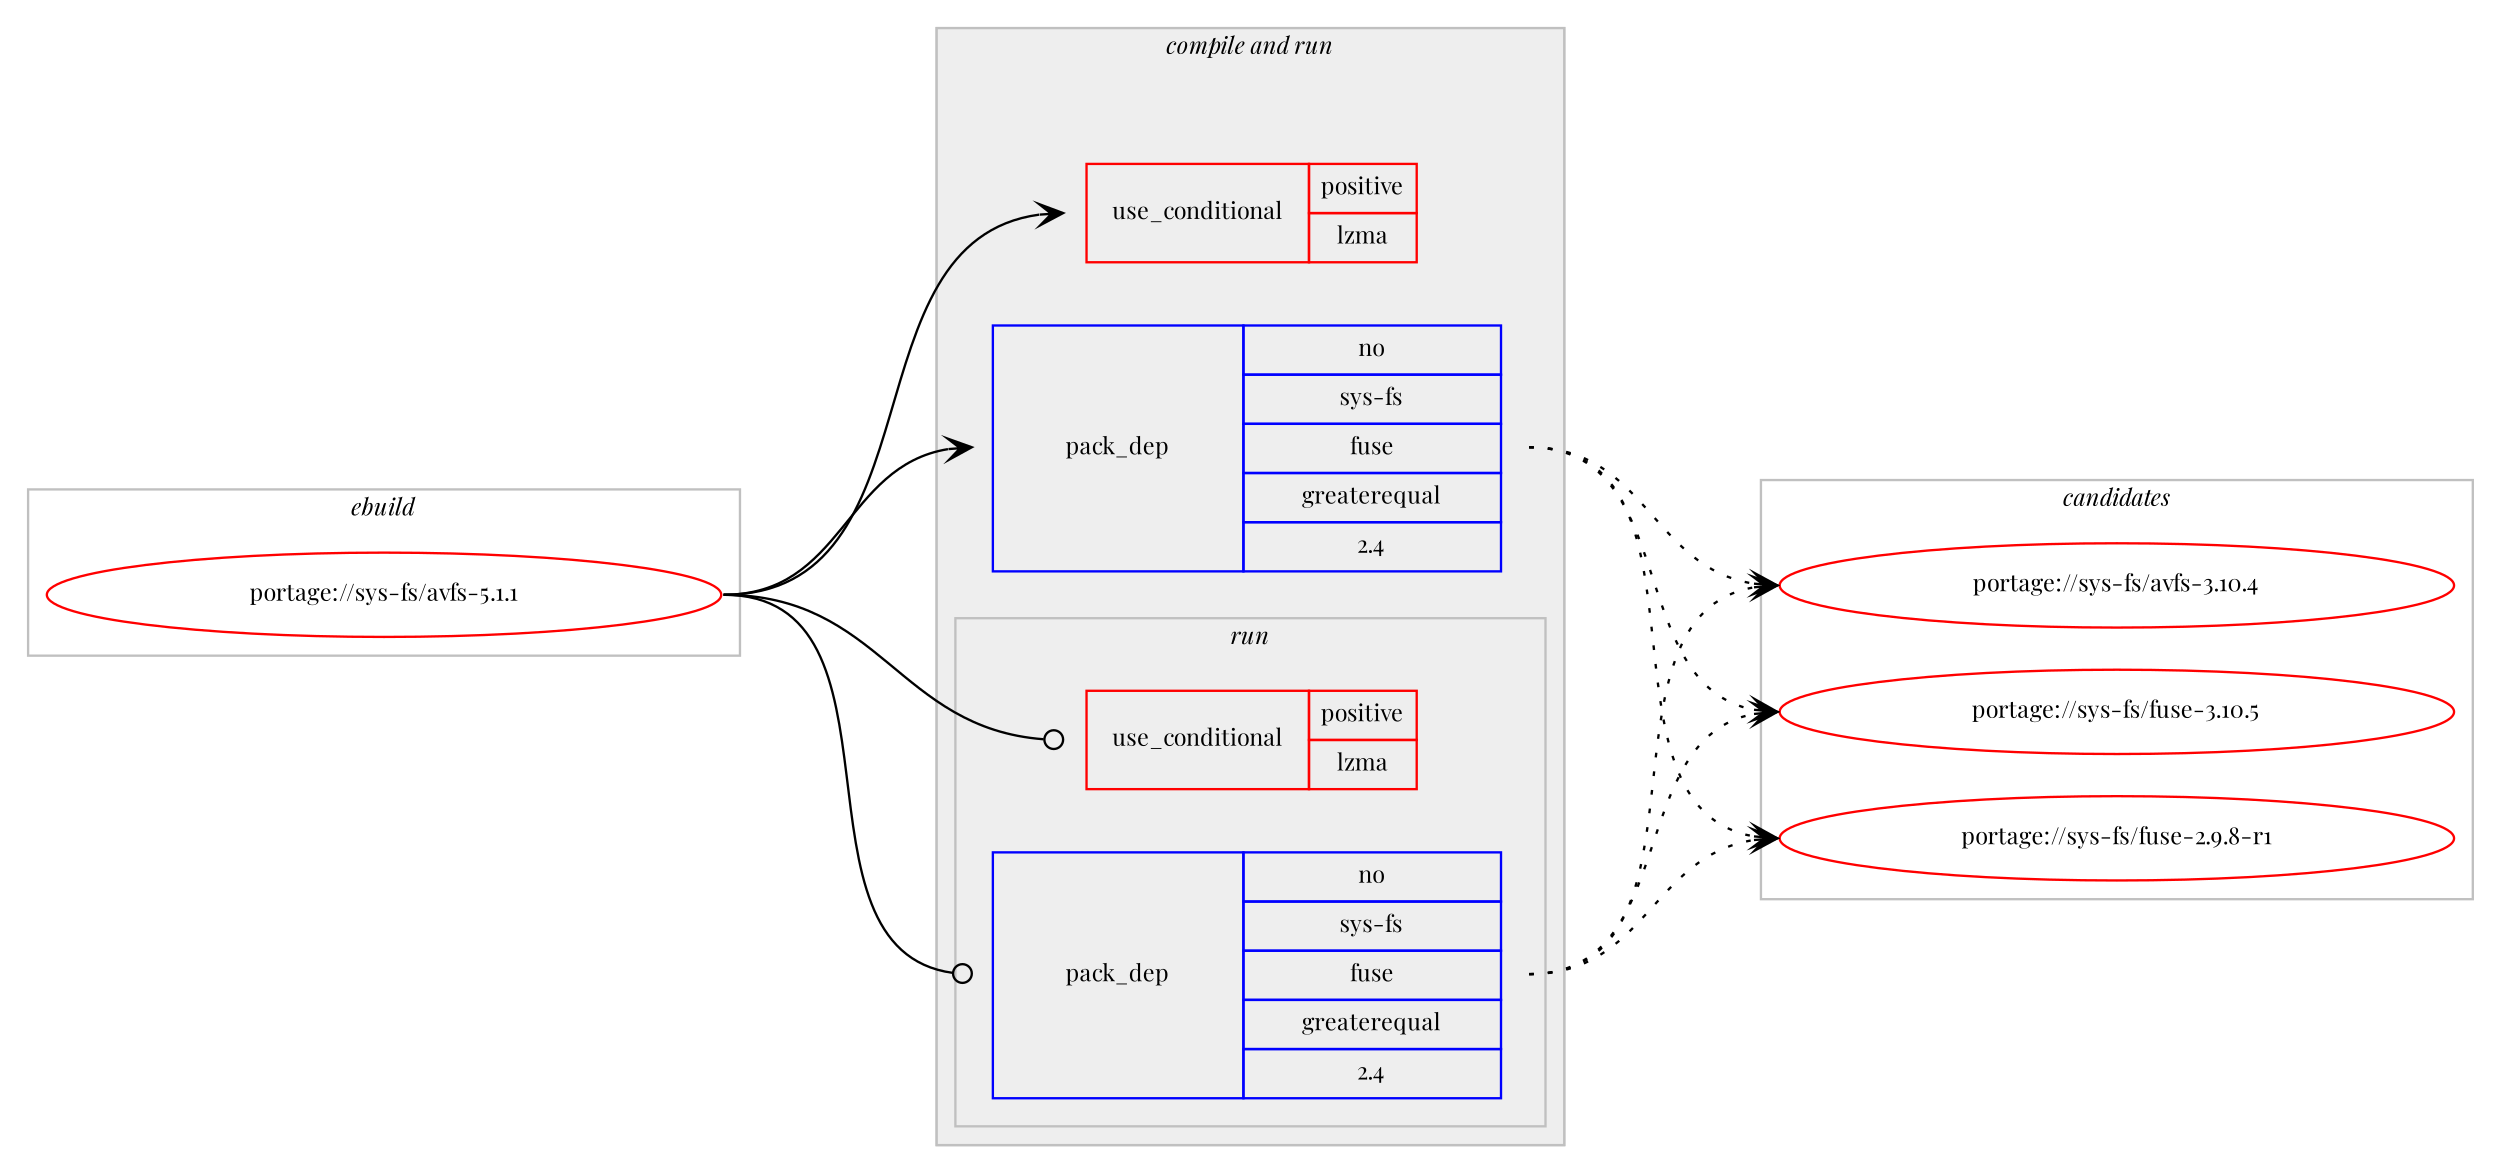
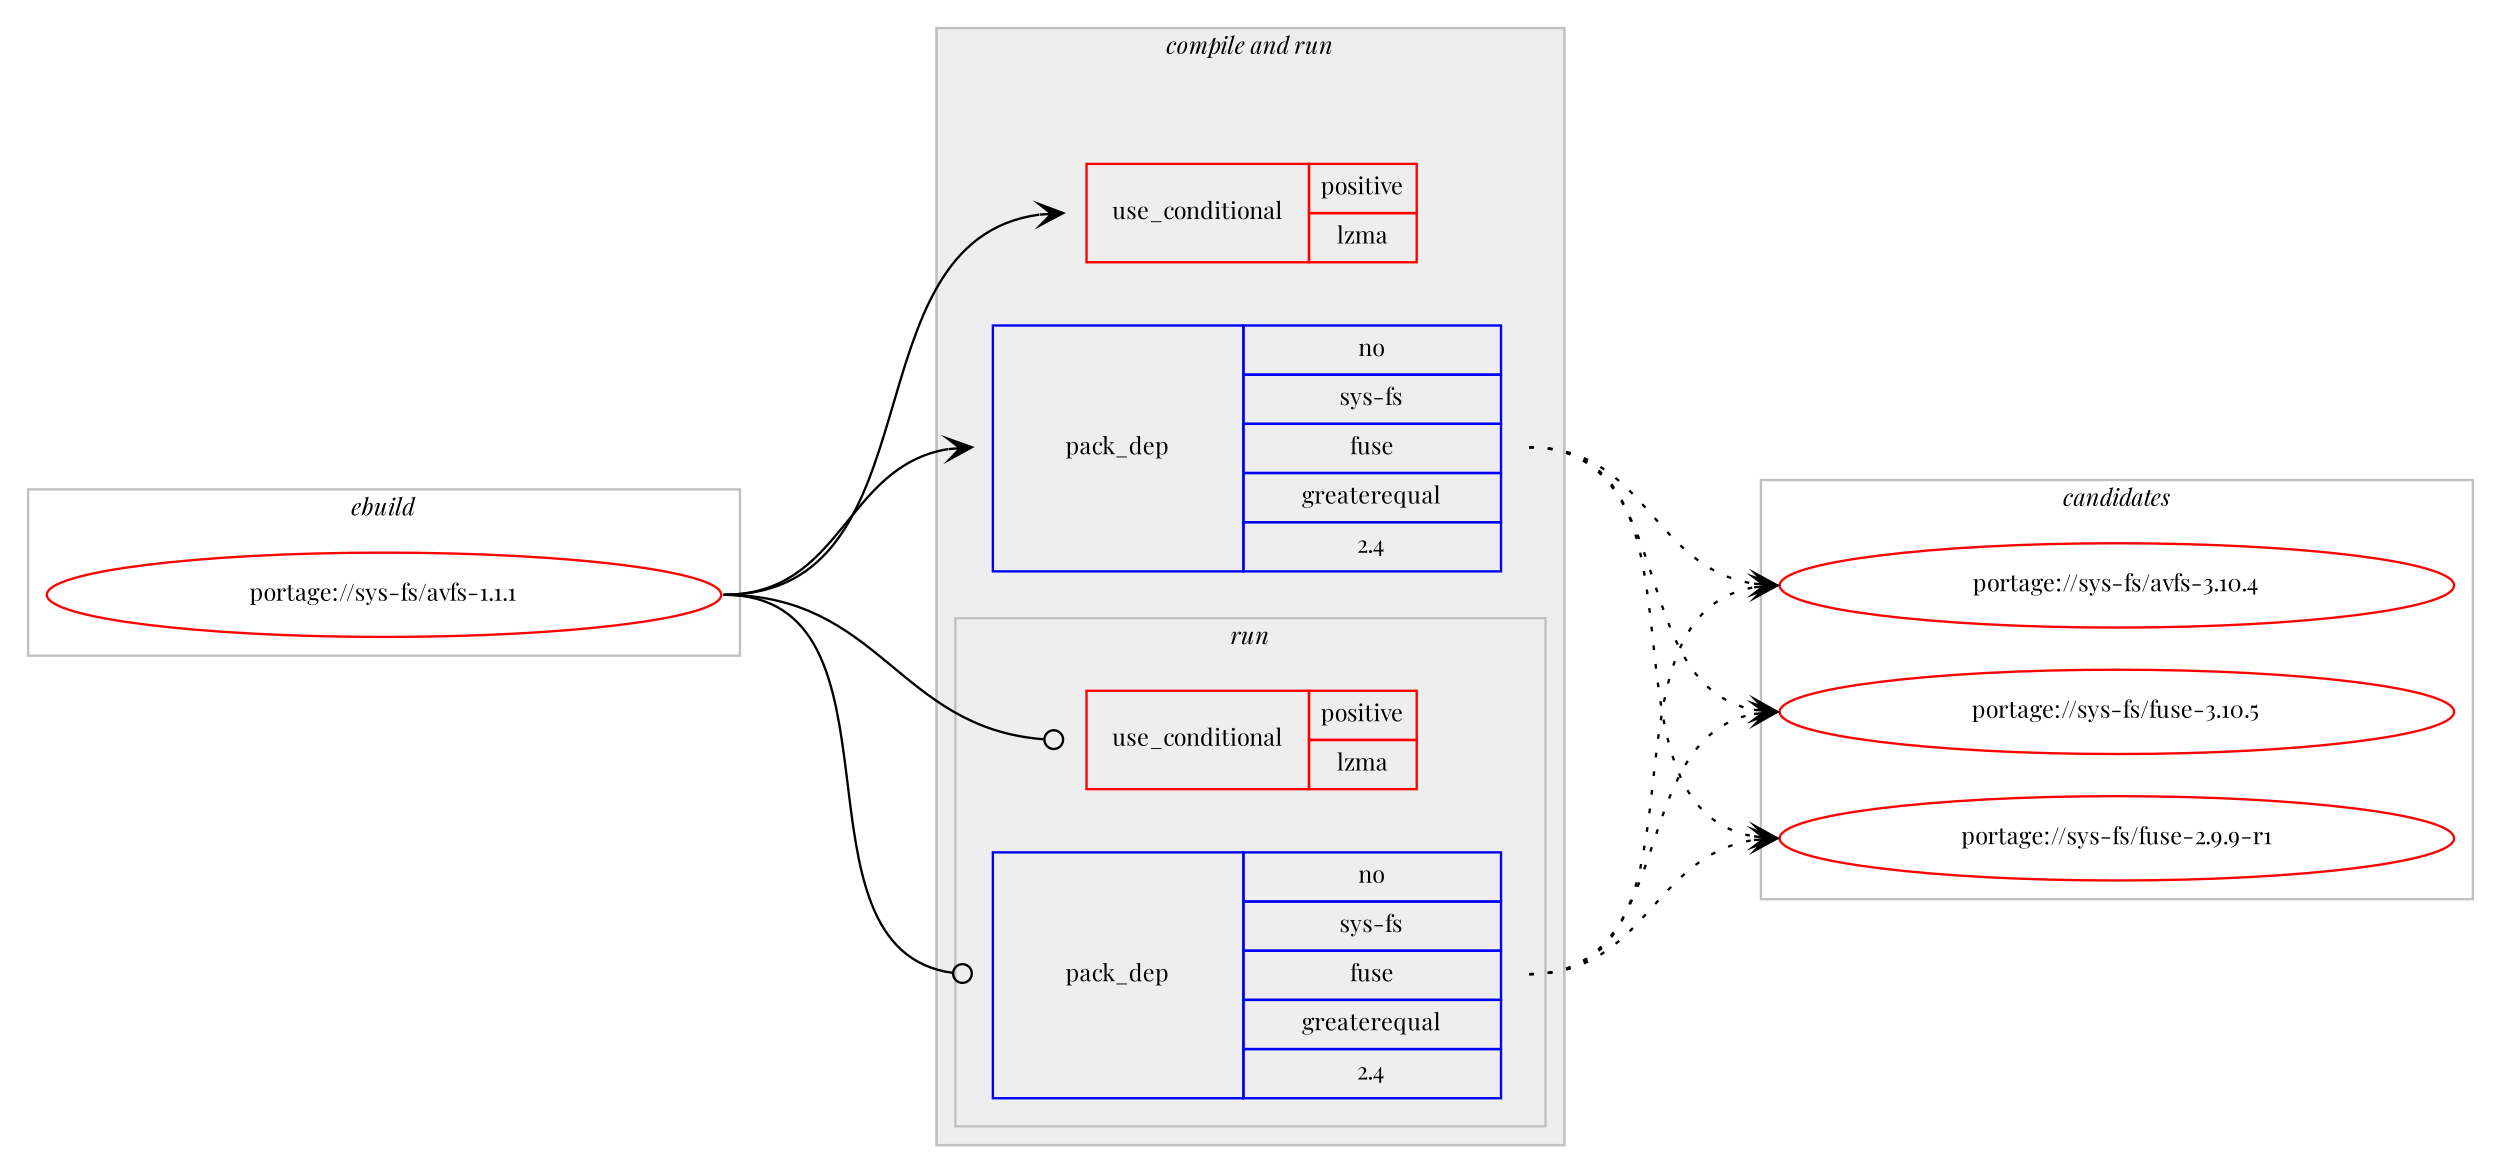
node "portage://sys-fs/avfs-5.1.1": label "portage://sys-fs/avfs-5.1.1" -> "portage://sys-fs/avfs-1.1.1"
node "portage://sys-fs/fuse-2.9.8-r1": label "portage://sys-fs/fuse-2.9.8-r1" -> "portage://sys-fs/fuse-2.9.9-r1"
